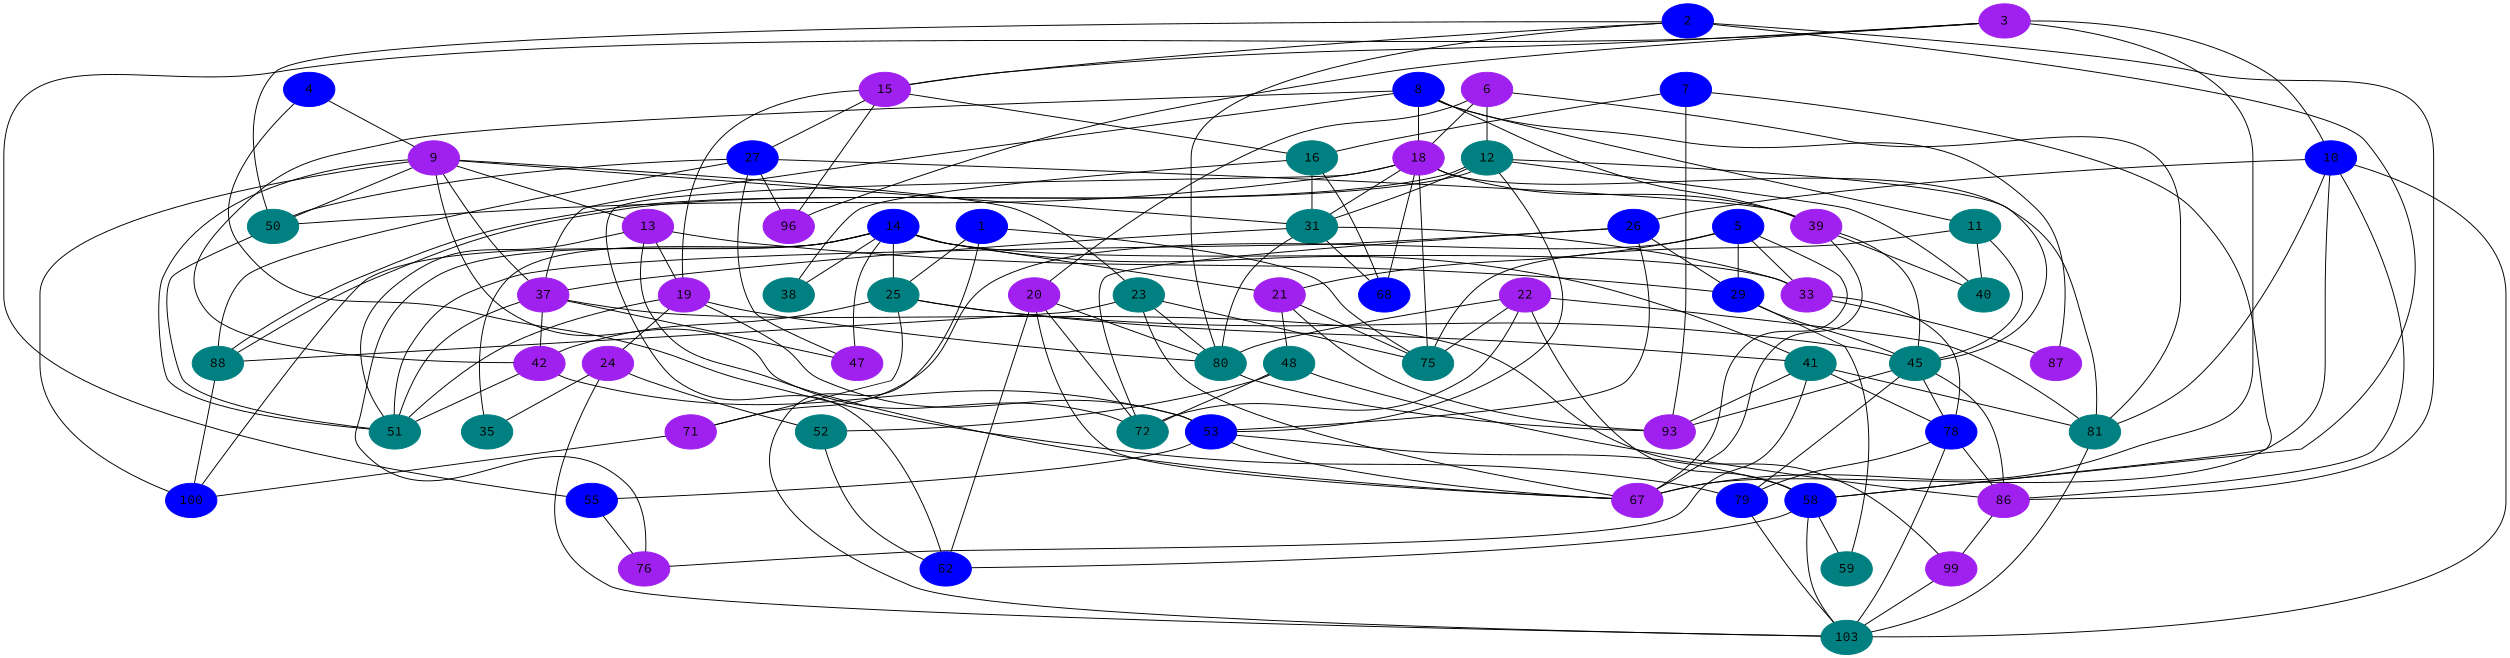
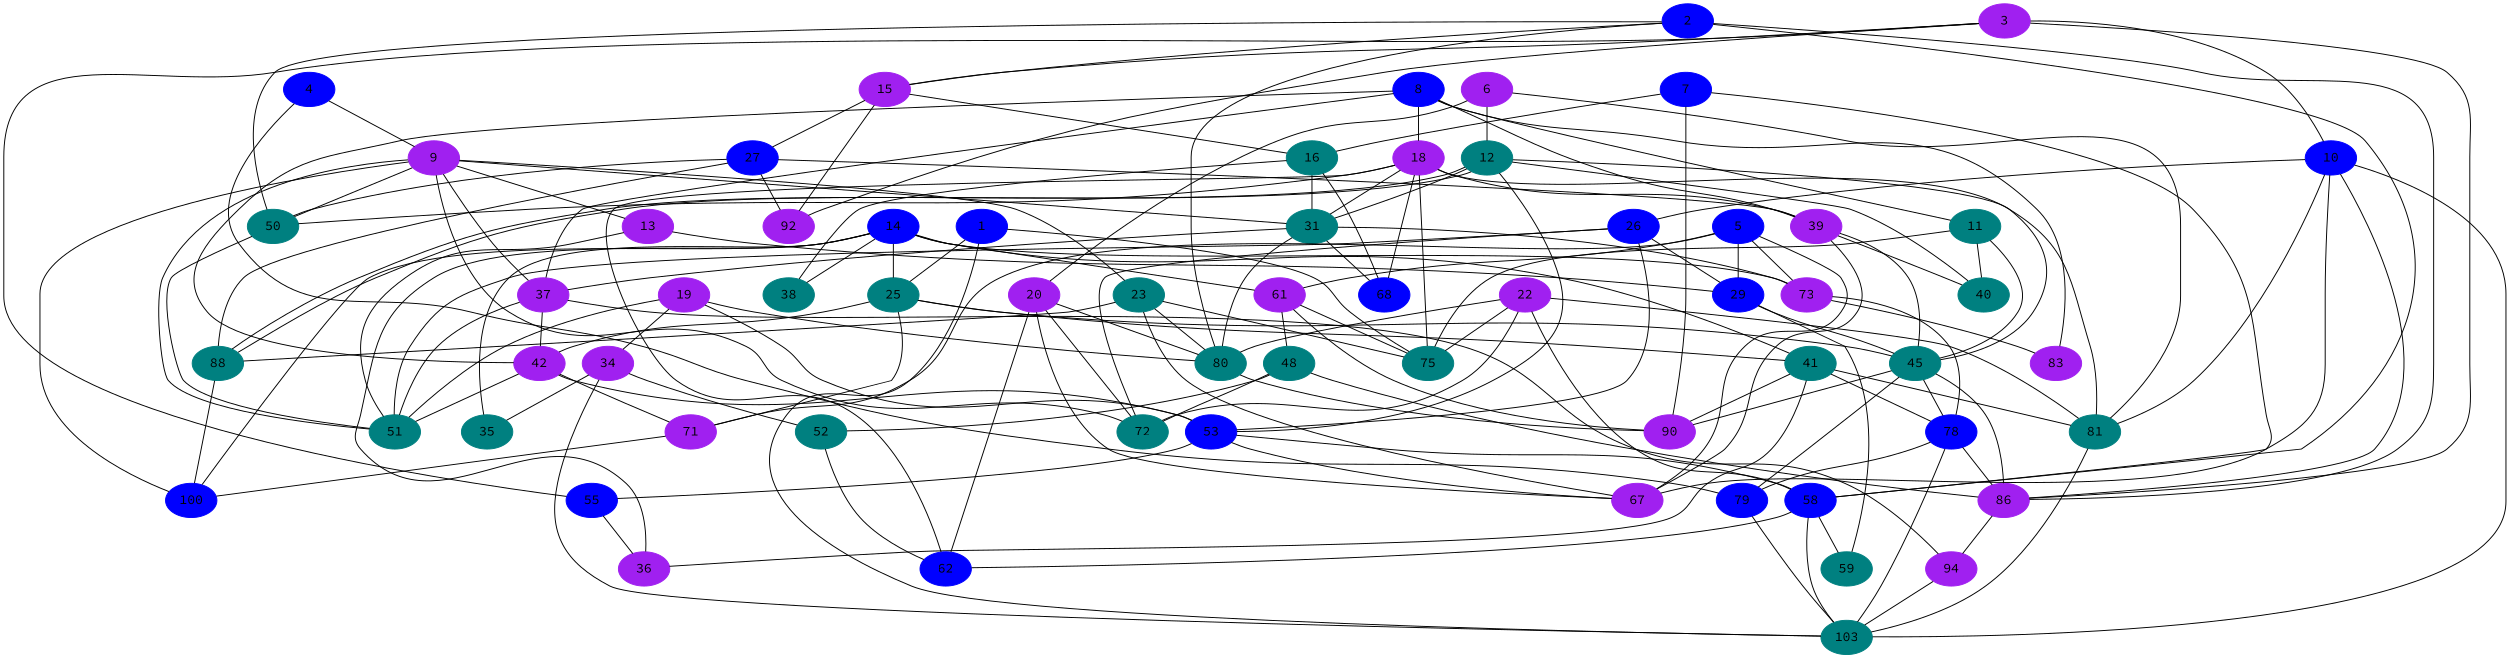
edge "6" -- "18": removed
edge "15" -- "19": removed
node "96": label "96" -> "92"
edge "13" -- "19": removed
node "21": label "21" -> "61"
node "33": label "33" -> "73"
node "24": label "24" -> "34"
node "47": removed
node "87": label "87" -> "83"
edge "42" -- "71": added
edge "3" -- "67": now "3" -- "86"
node "93": label "93" -> "90"
edge "13" -- "67": removed
node "76": label "76" -> "36"
node "99": label "99" -> "94"
